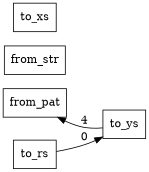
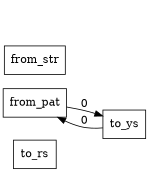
node "to_xs": removed
edge "to_ys" -> "from_pat": label "4" -> "0"
edge "to_rs" -> "to_ys": now "from_pat" -> "to_ys"
